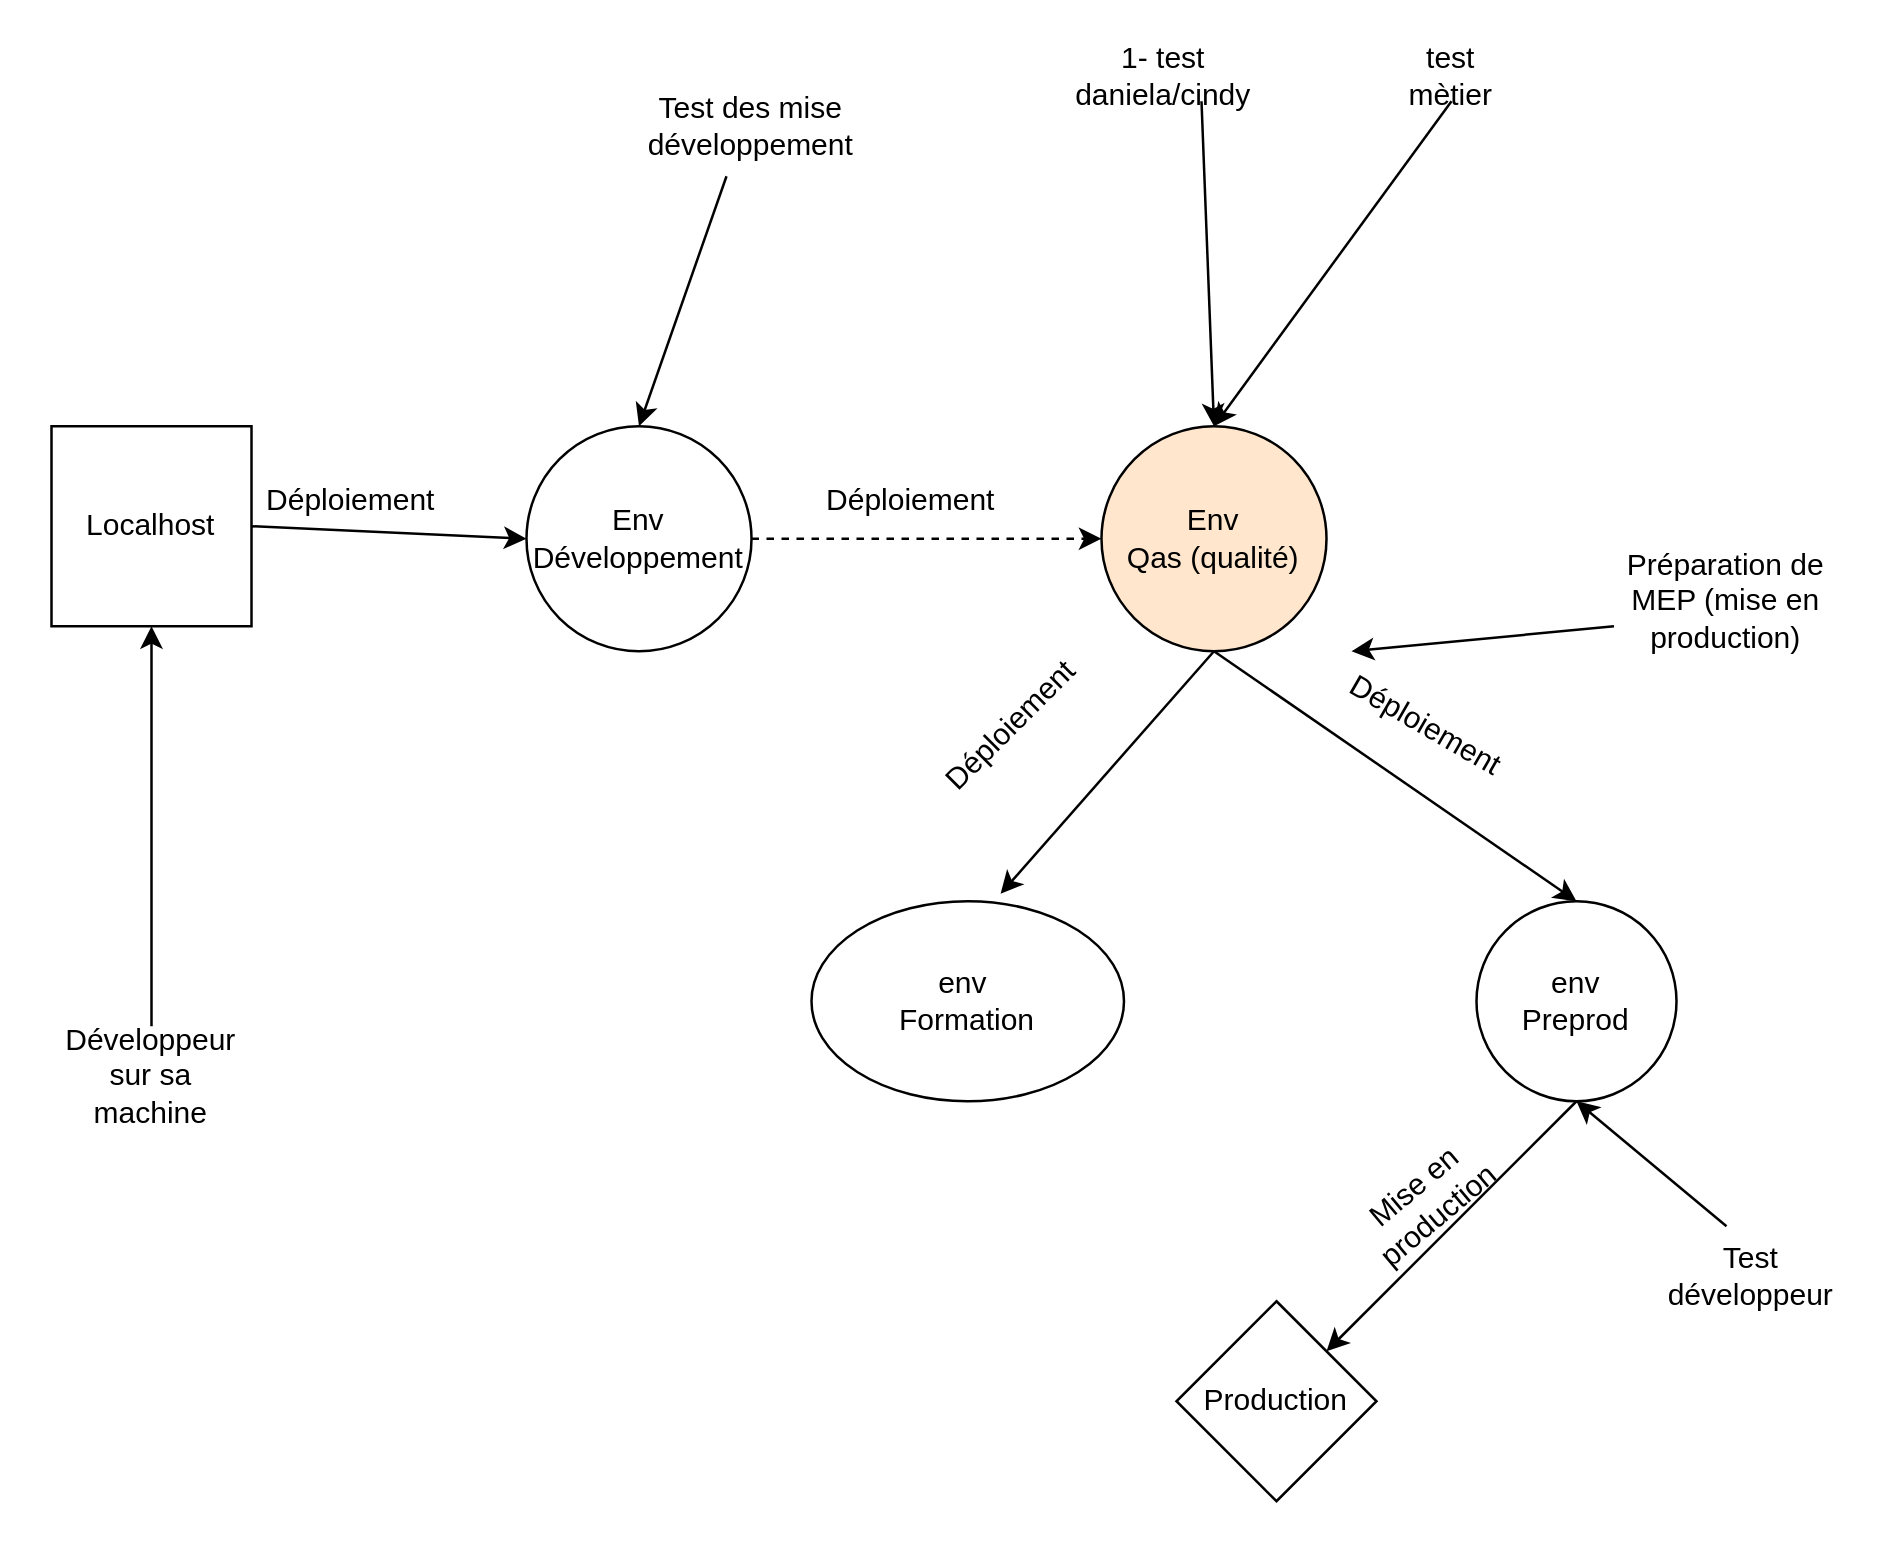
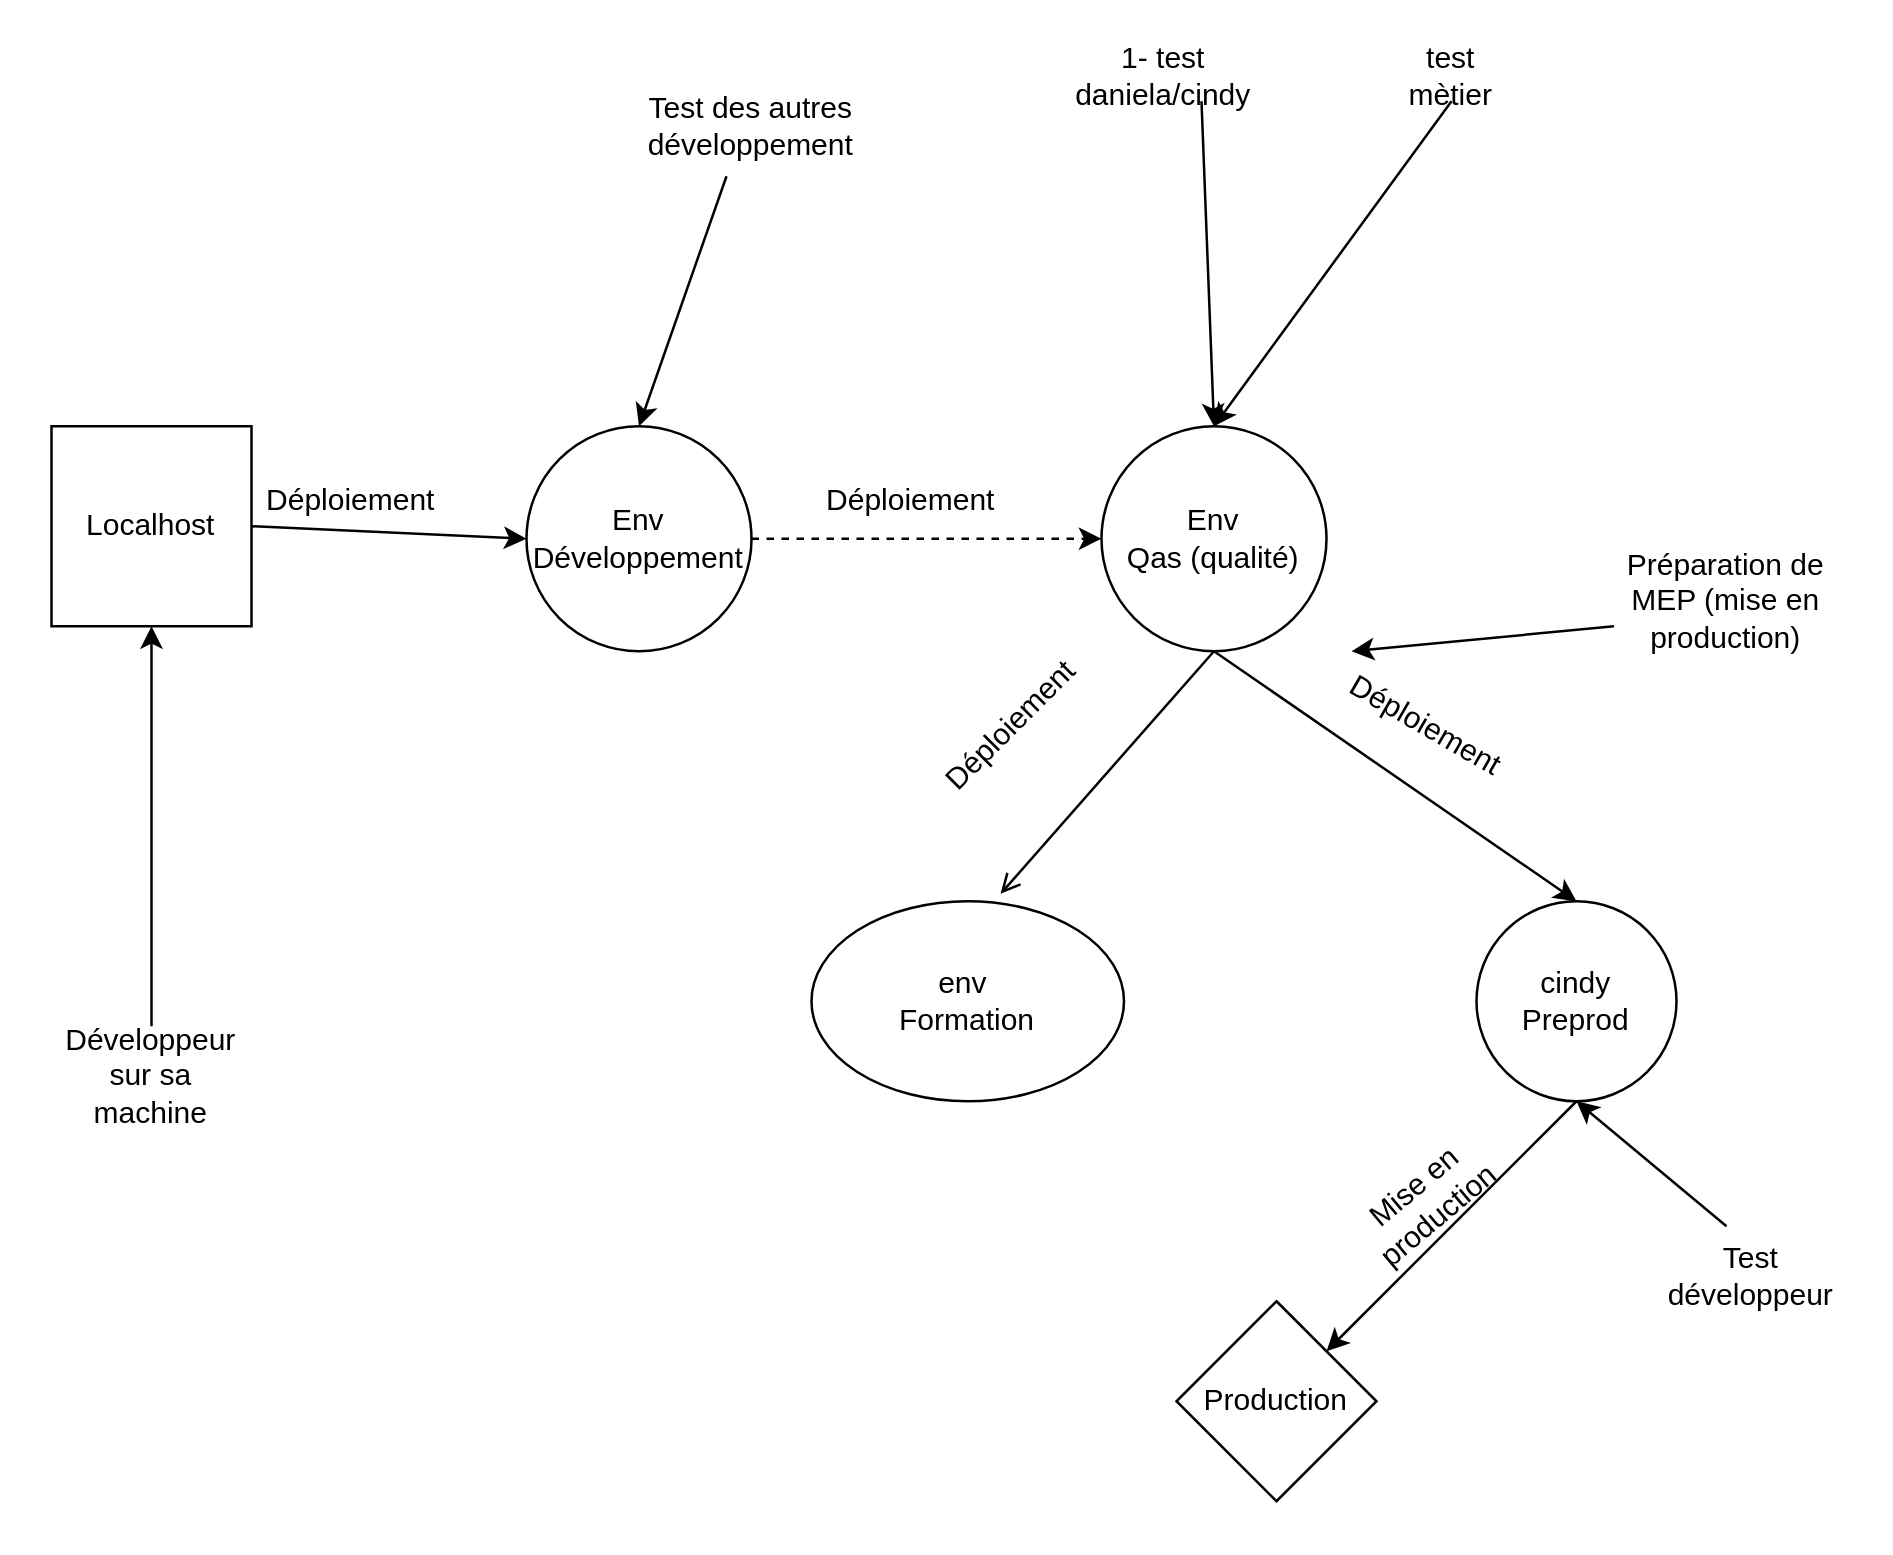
node "Test des mise développement": label "Test des mise développement" -> "Test des autres développement"
node "Env Qas (qualité)": fillcolor #ffe6cc -> #ffffff
edge "Env Qas (qualité)" -> "env Formation": arrowhead classic -> open
node "env Preprod": label "env Preprod" -> "cindy Preprod"
